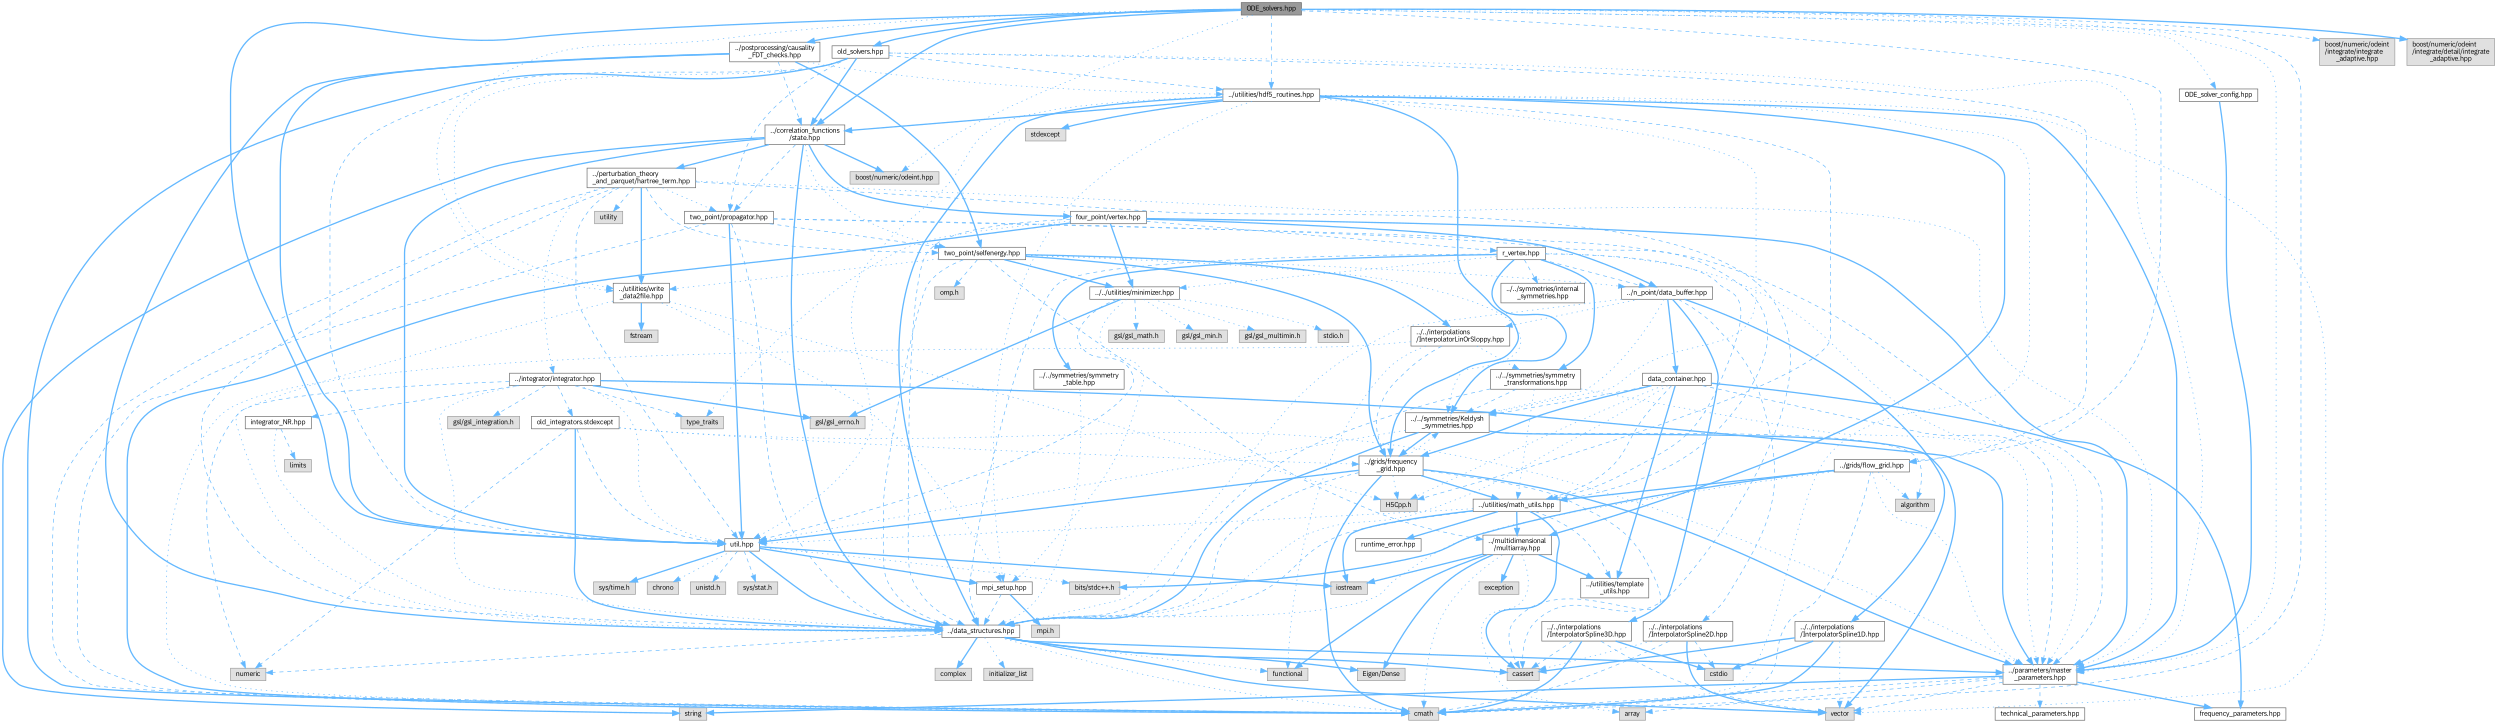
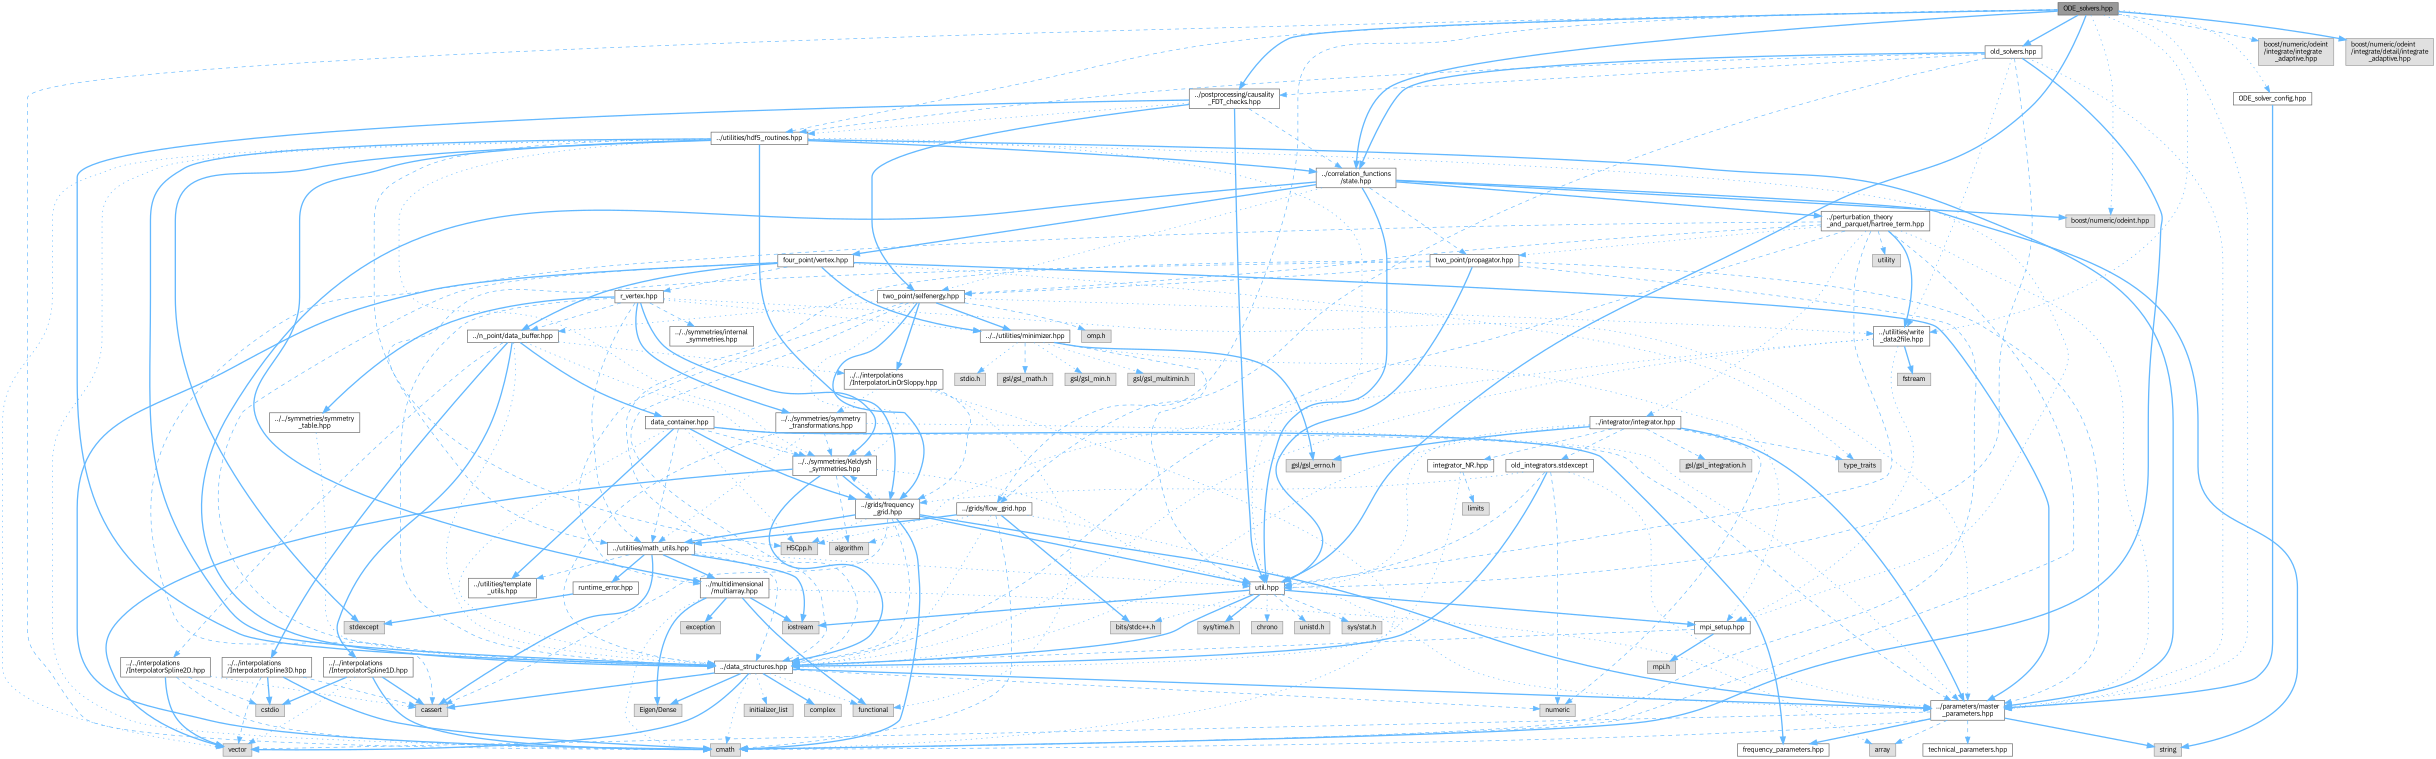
edge "old_solvers.hpp" -> "two_point/propagator.hpp": now "old_solvers.hpp" -> "../postprocessing/causality _FDT_checks.hpp"
edge "../multidimensional /multiarray.hpp" -> "../utilities/template _utils.hpp": removed
edge "runtime_error.hpp" -> "stdexcept": added
